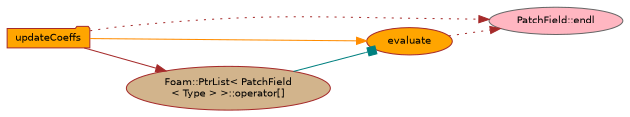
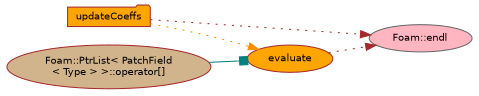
node "PatchField::endl": label "PatchField::endl" -> "Foam::endl"
edge "updateCoeffs" -> "evaluate": style solid -> dotted
edge "updateCoeffs" -> "Foam::PtrList< PatchField < Type > >::operator[]": removed
